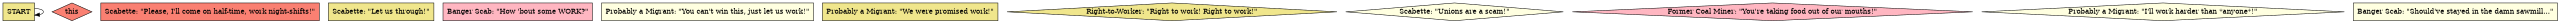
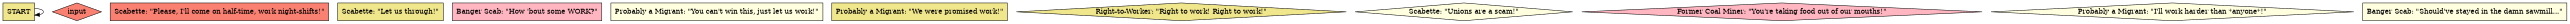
node "this": label "this" -> "input"
